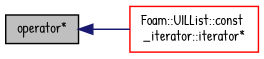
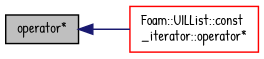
node "Foam::UILList::const _iterator::iterator*": label "Foam::UILList::const _iterator::iterator*" -> "Foam::UILList::const _iterator::operator*"
